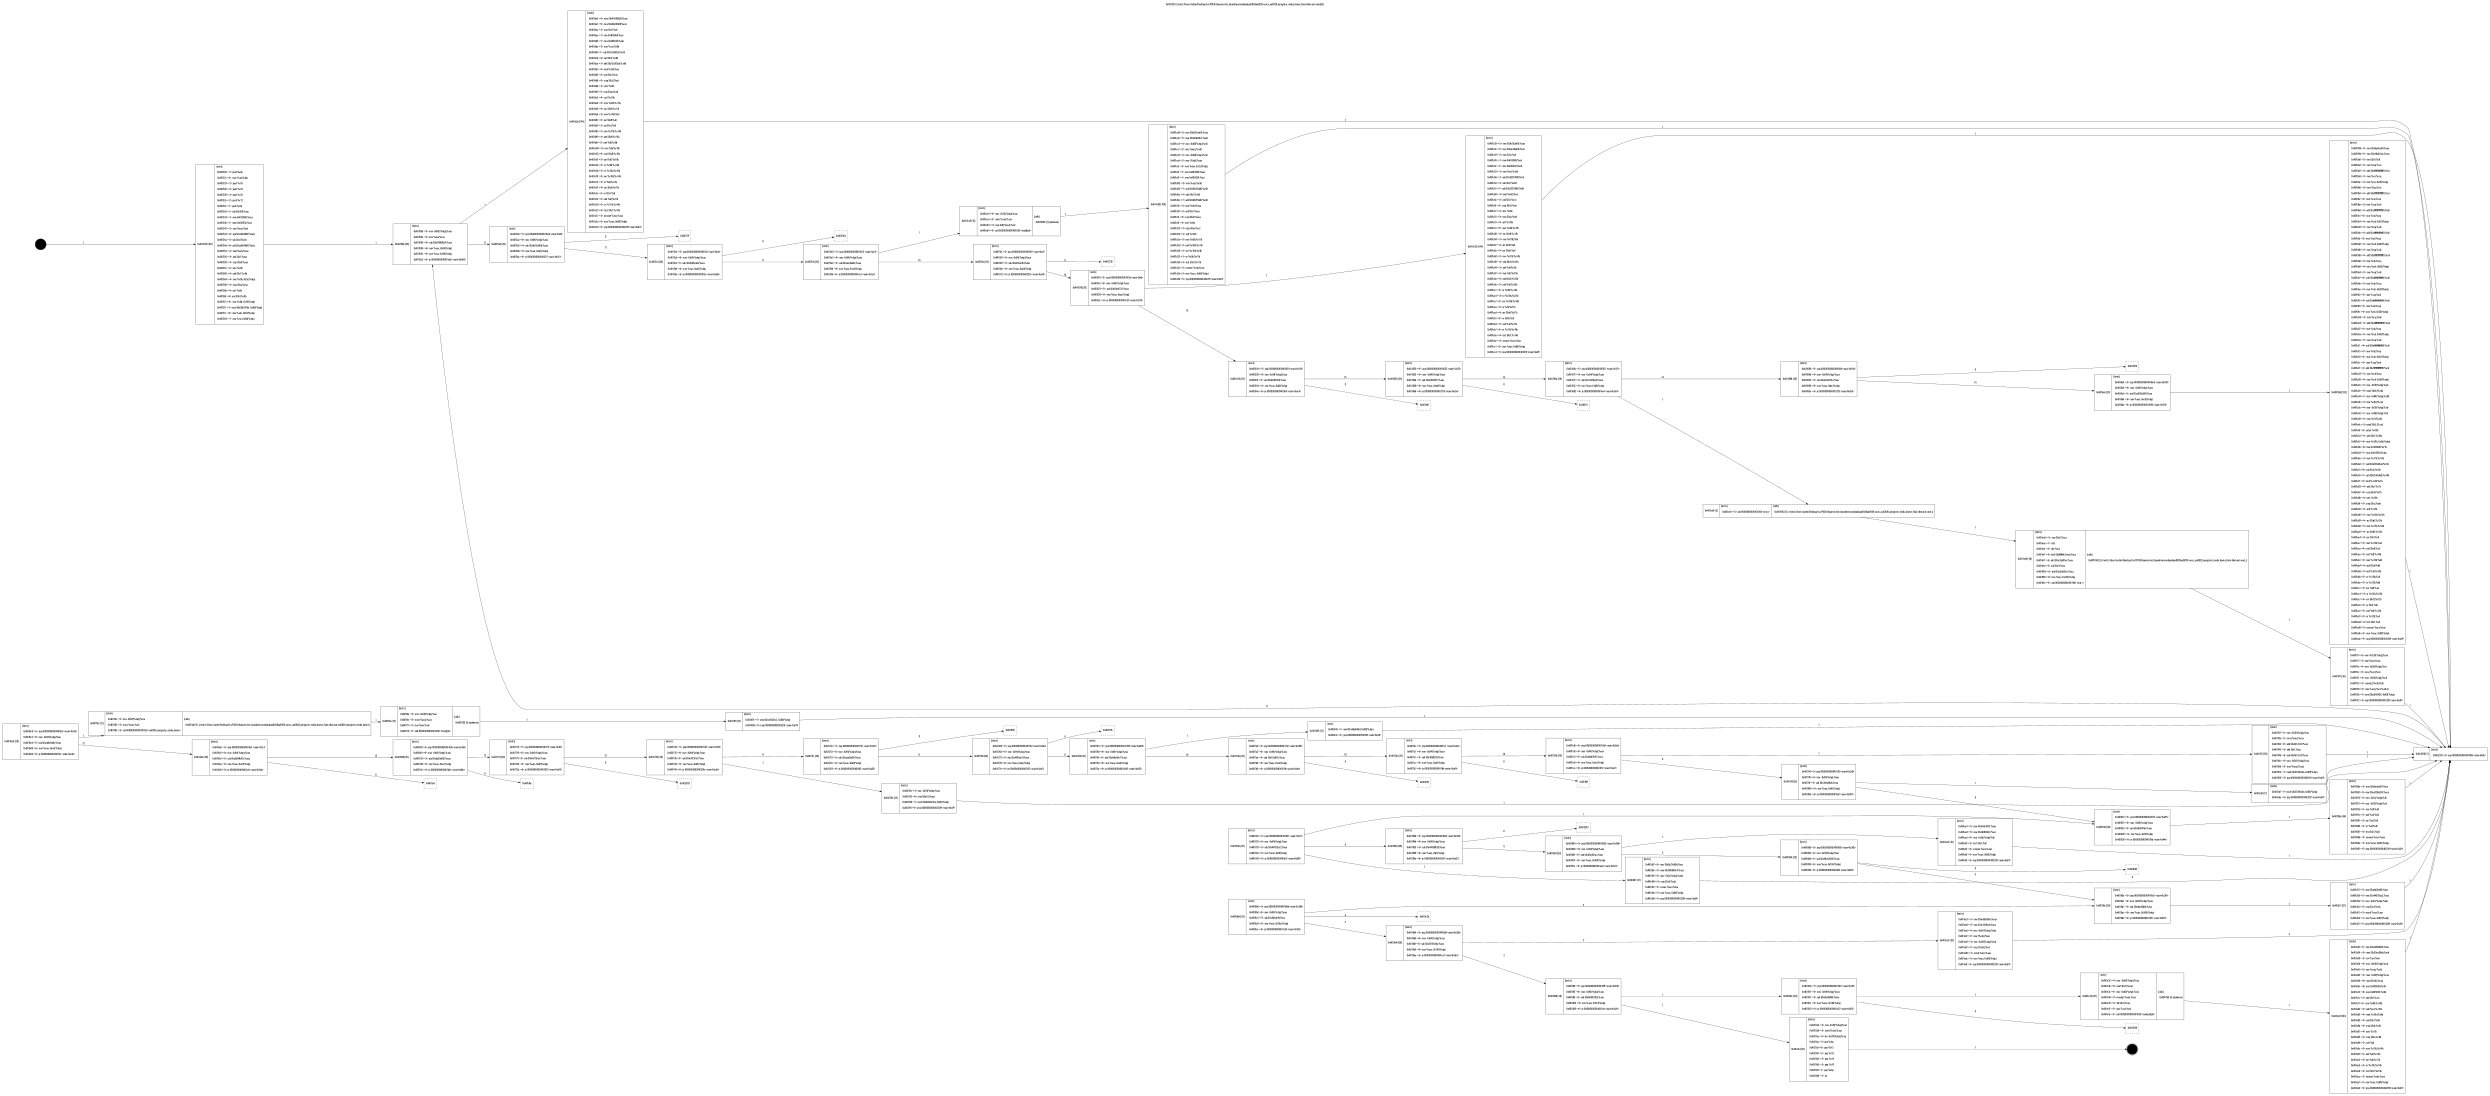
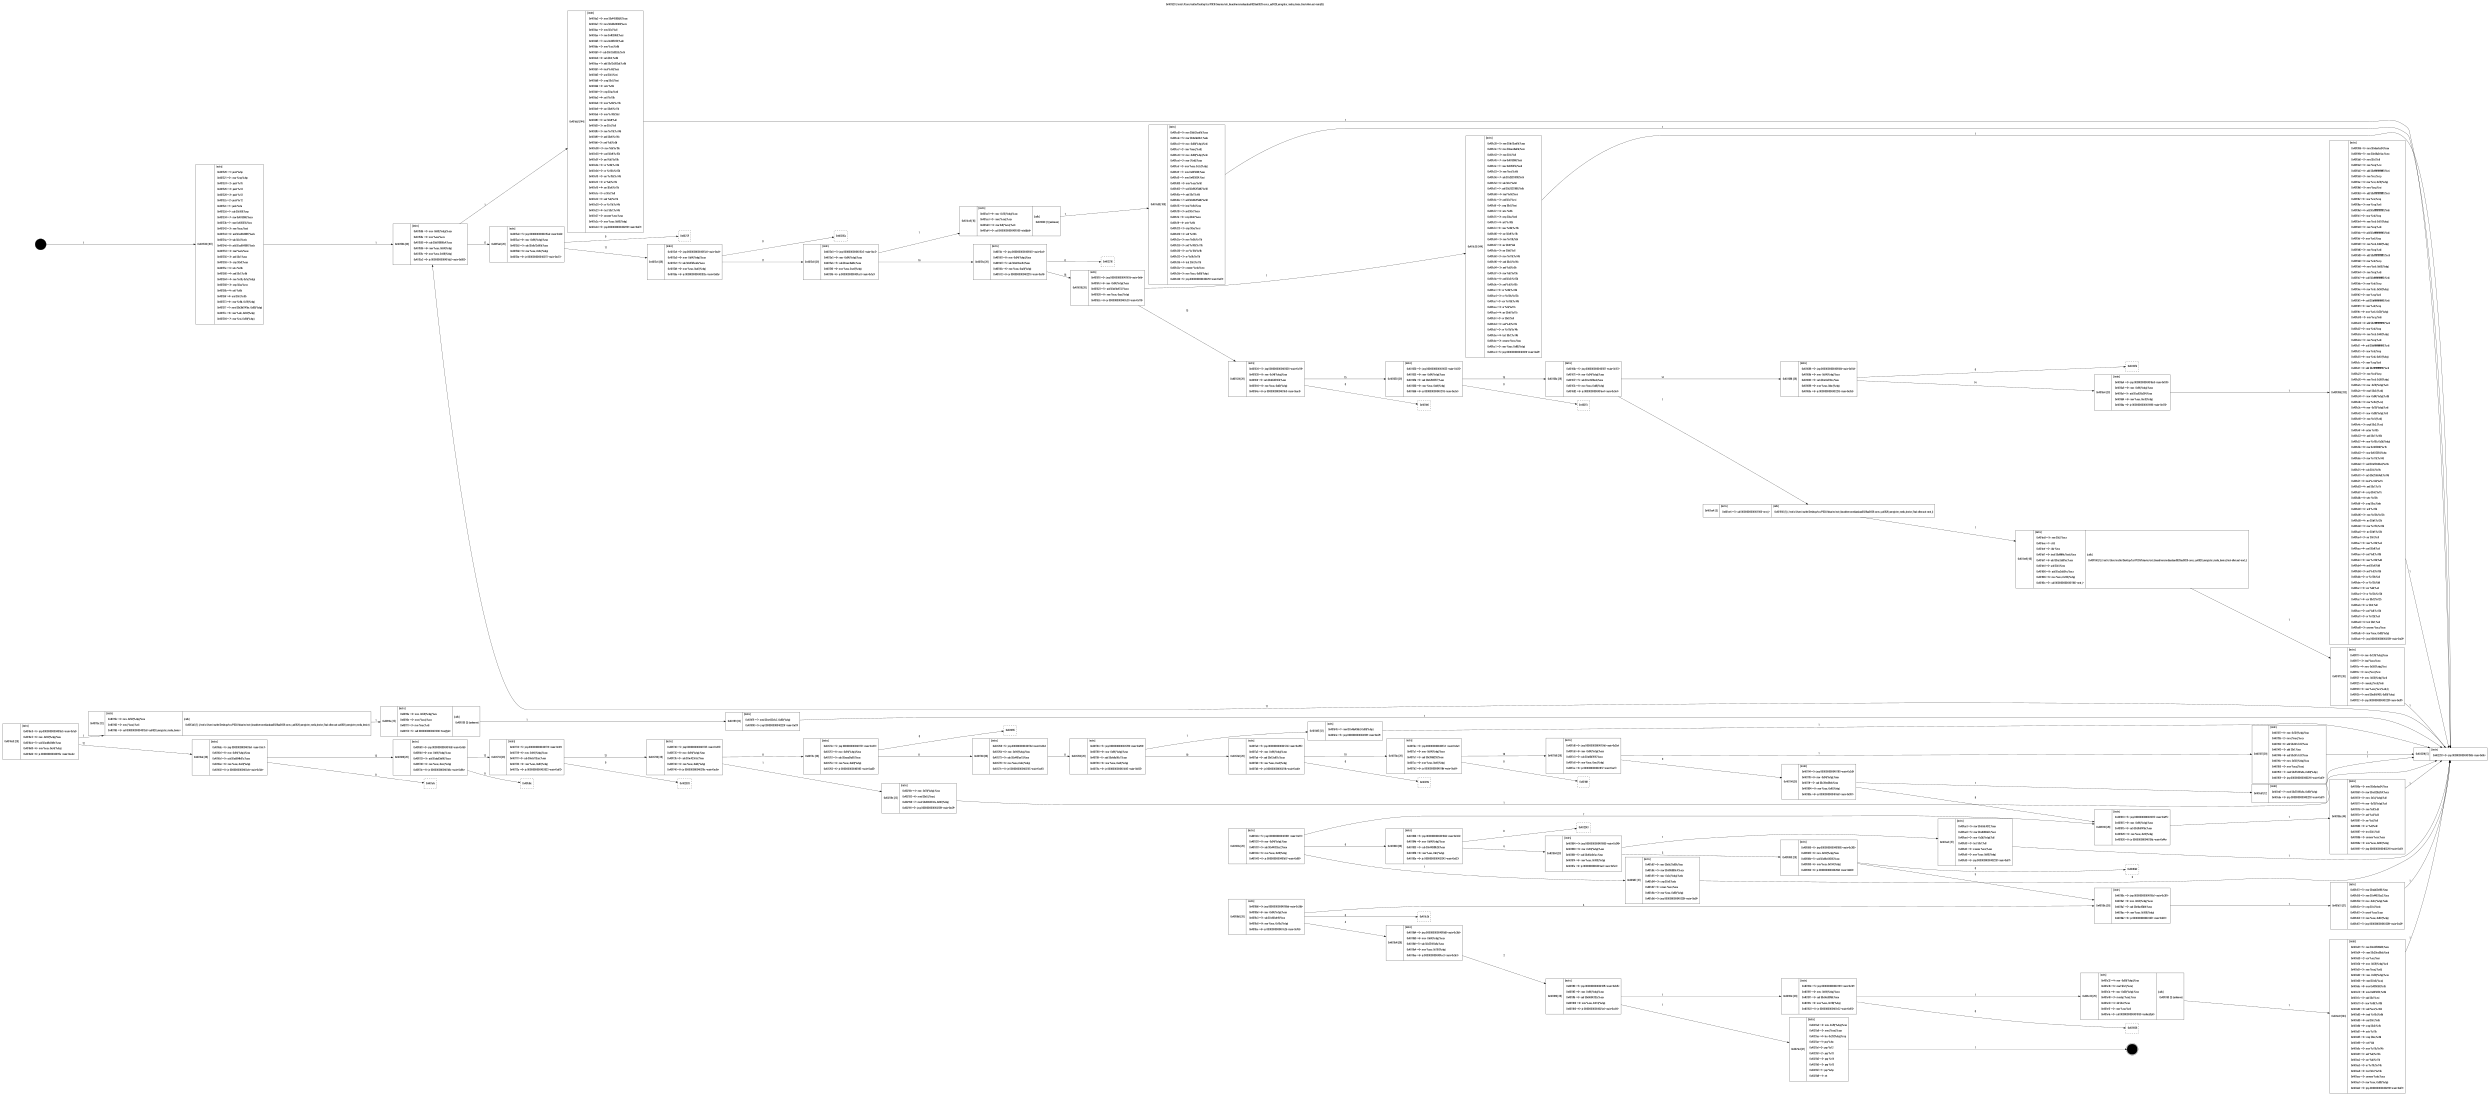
node "0x402165": removed
node "0x401ec3 [33]": removed
